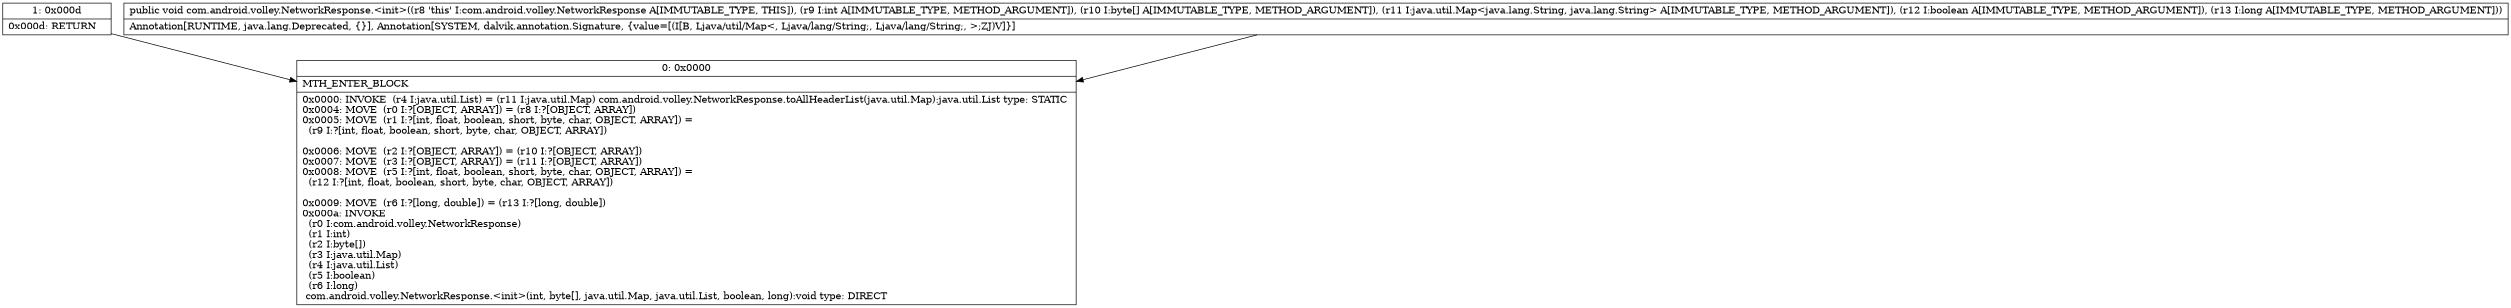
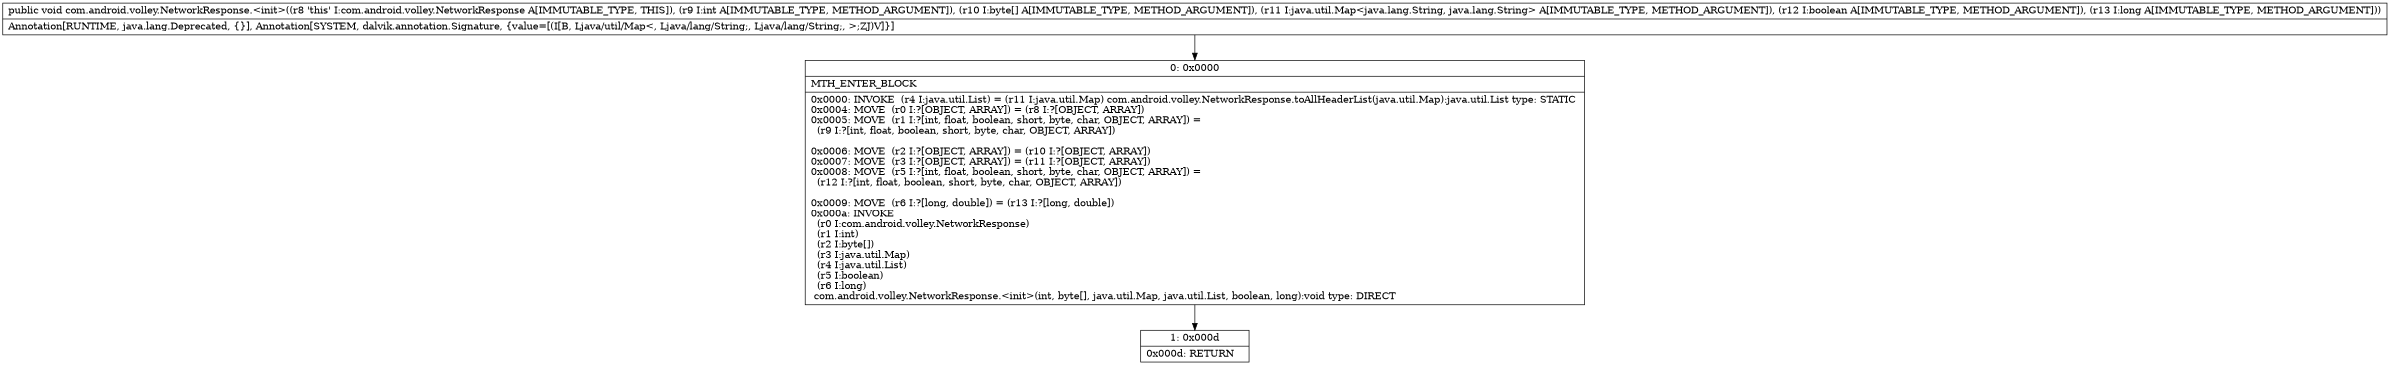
edge "1: 0x000d" -> "0: 0x0000": reversed
